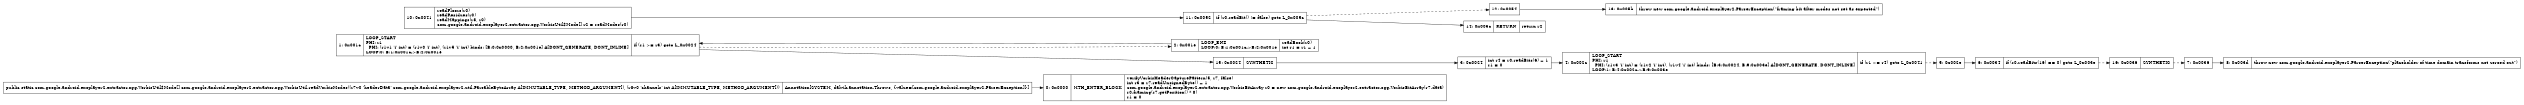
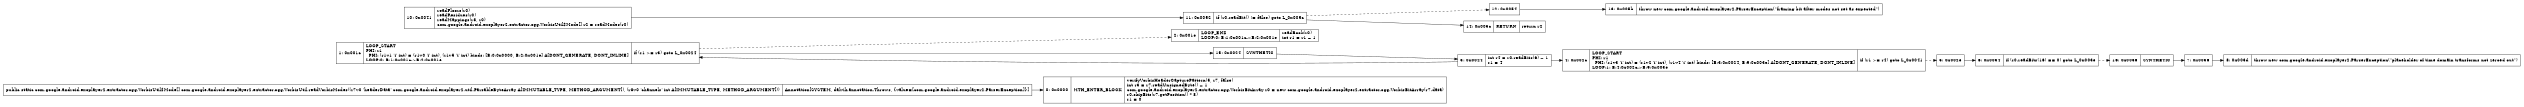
edge "2: 0x001e" -> "1: 0x001c": now "3: 0x0024" -> "1: 0x001c"
edge "16: 0x0036" -> "7: 0x0036": style dashed -> solid
node "3: 0x0024": text "r1 = 0" -> "r1 = 4"
node "0: 0x0000": text "r0.framing(r7.getPosition() * 8)" -> "r0.skipBits(r7.getPosition() * 8)"
